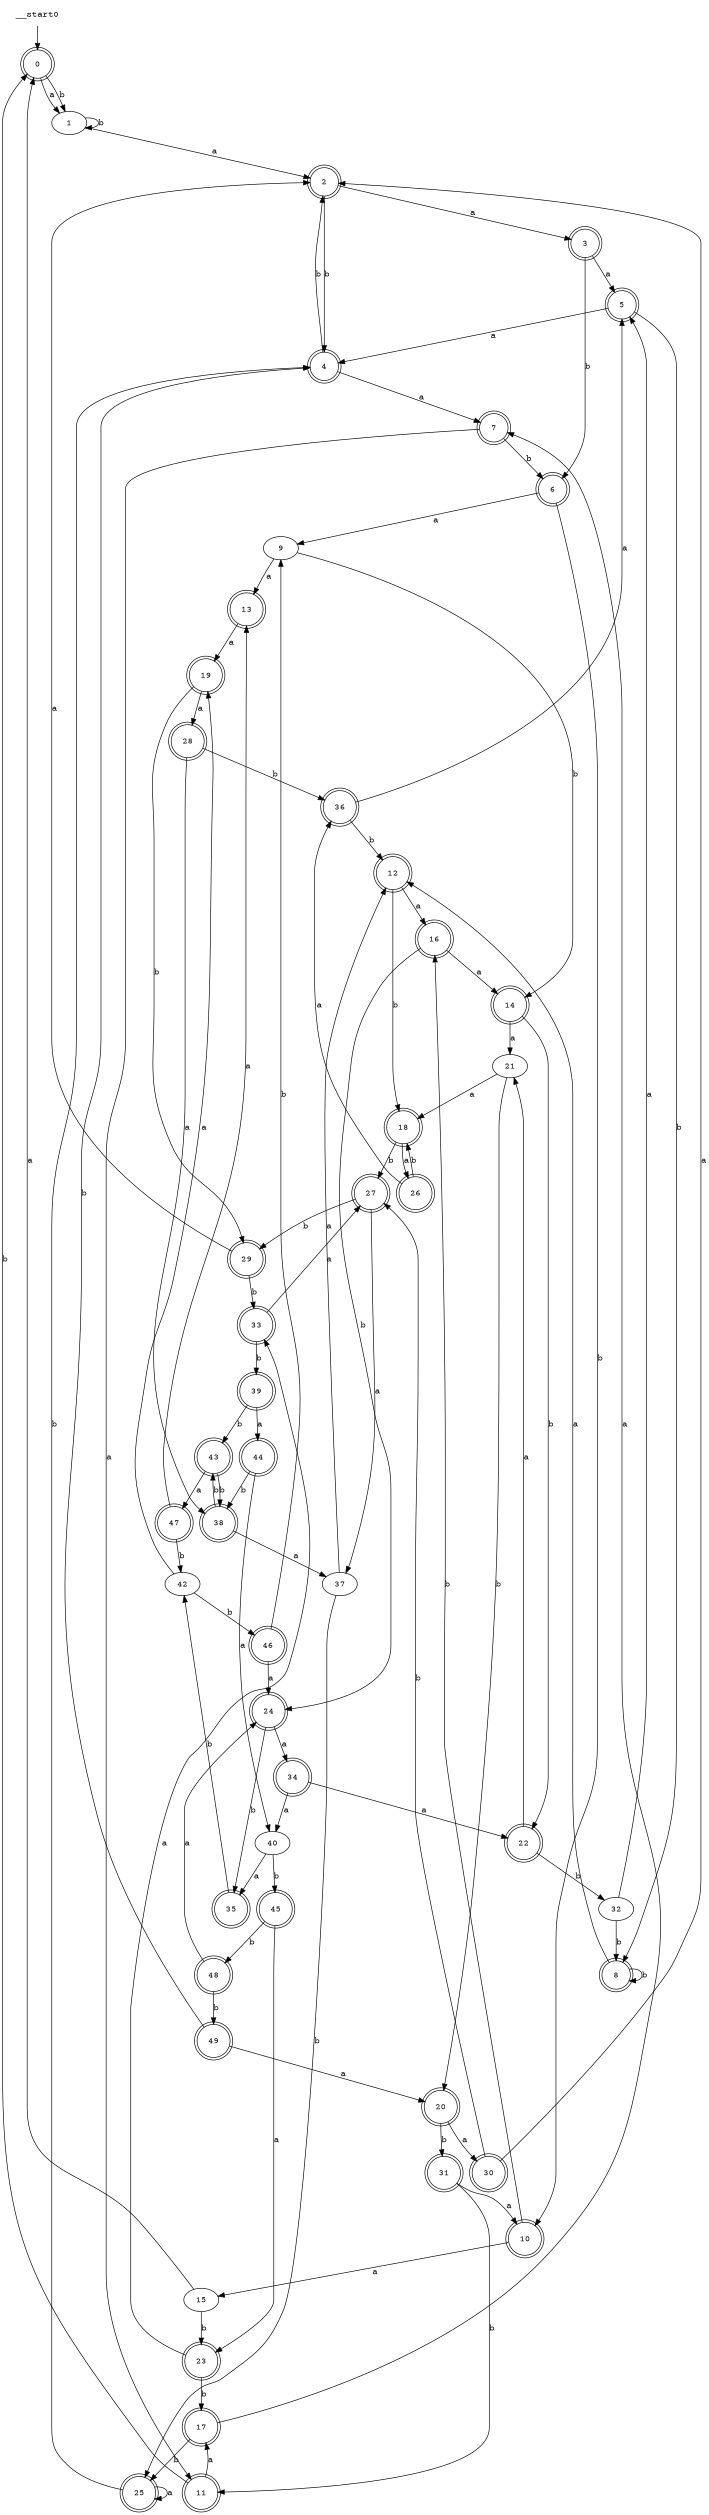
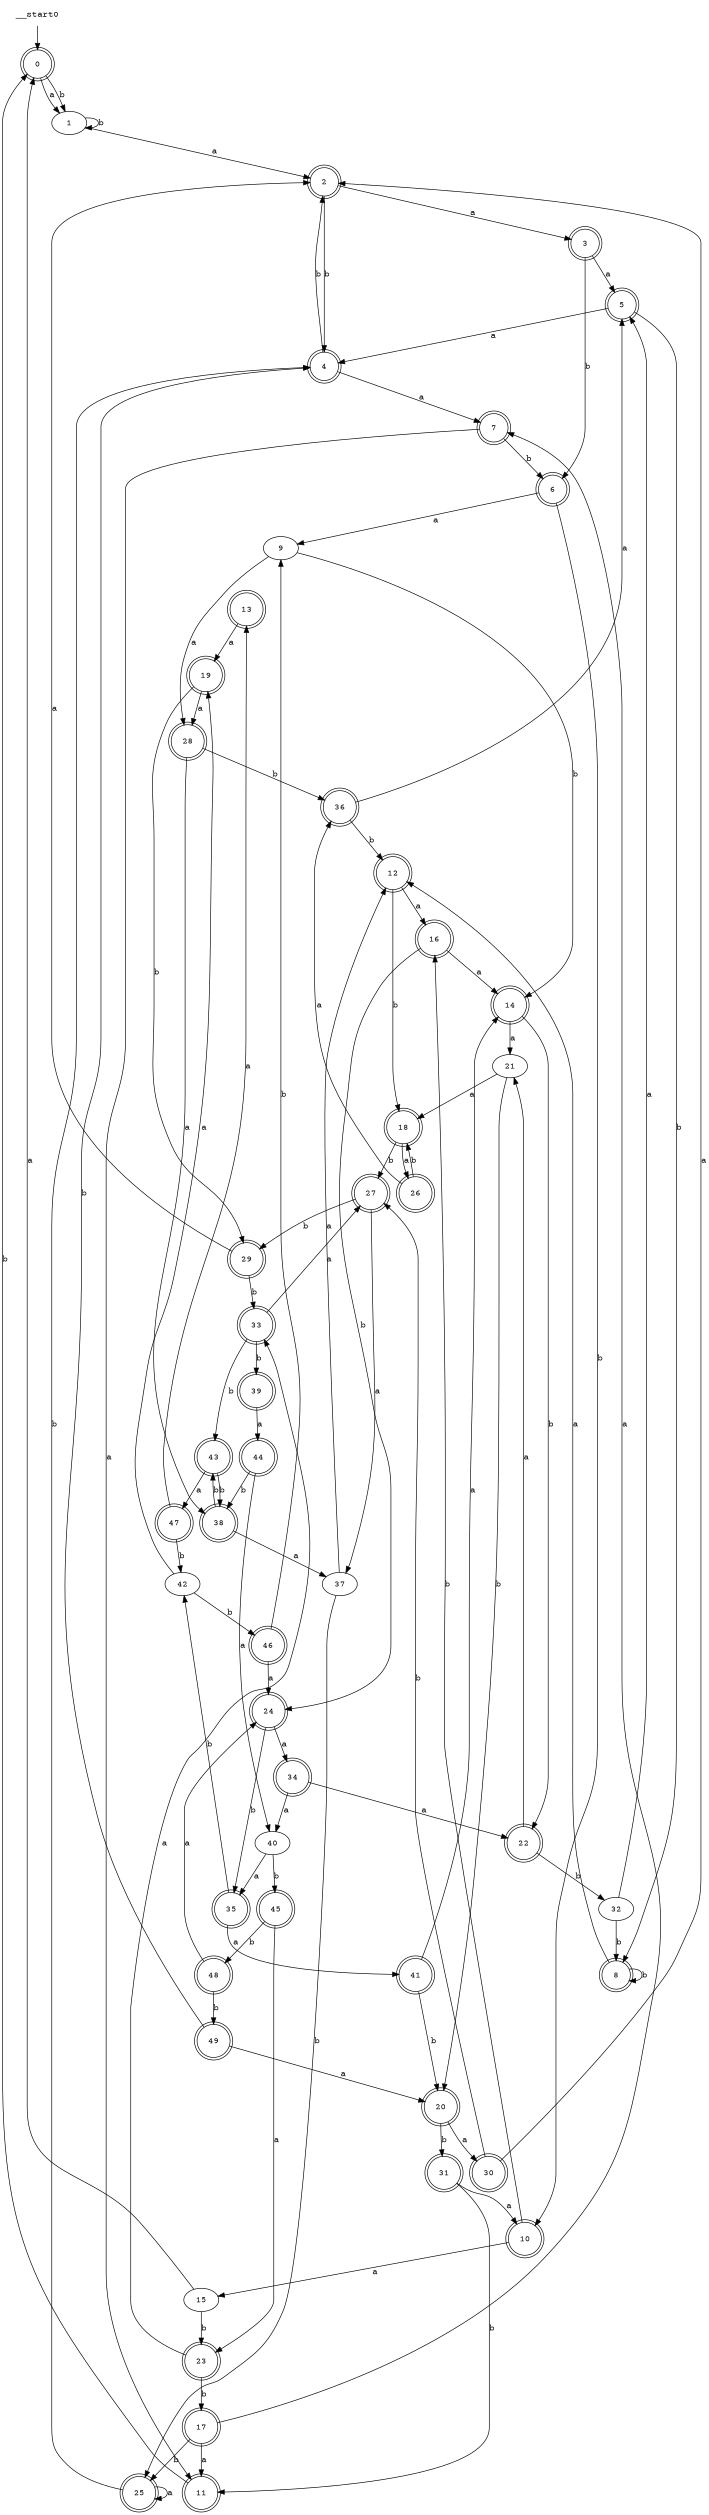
edge "9" -> "13": now "9" -> "28"
edge "39" -> "43": now "33" -> "43"
node "41": added
edge "11" -> "17": reversed
